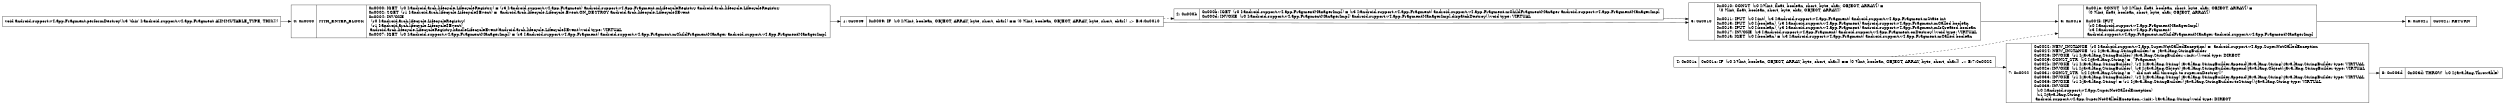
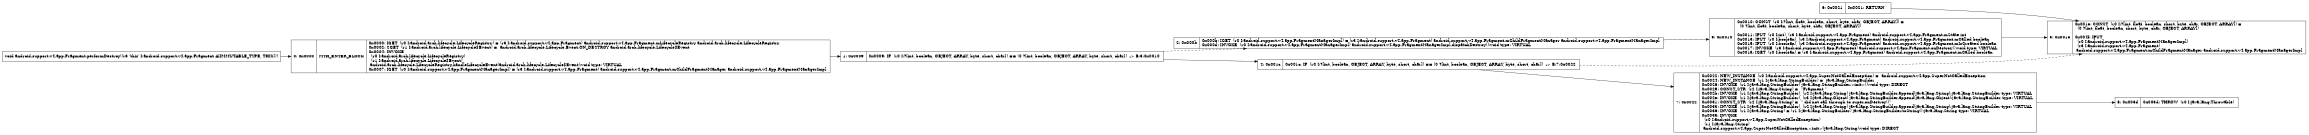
edge "5: 0x001e" -> "6: 0x0021": reversed
edge "1: 0x0009" -> "3: 0x0010": now "1: 0x0009" -> "4: 0x001c"
